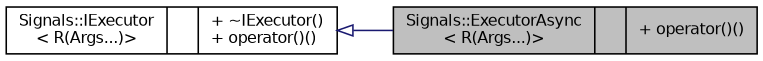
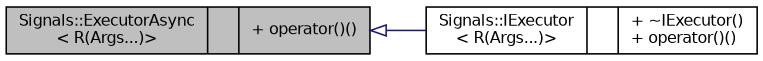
edge "Signals::ExecutorAsync" -> "Signals::IExecutor": reversed
